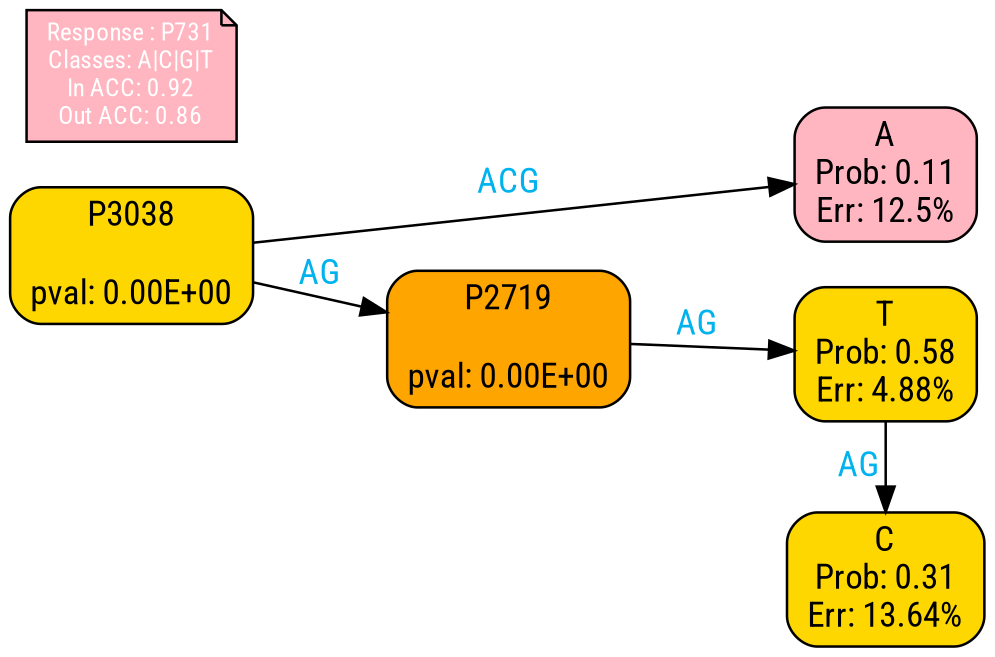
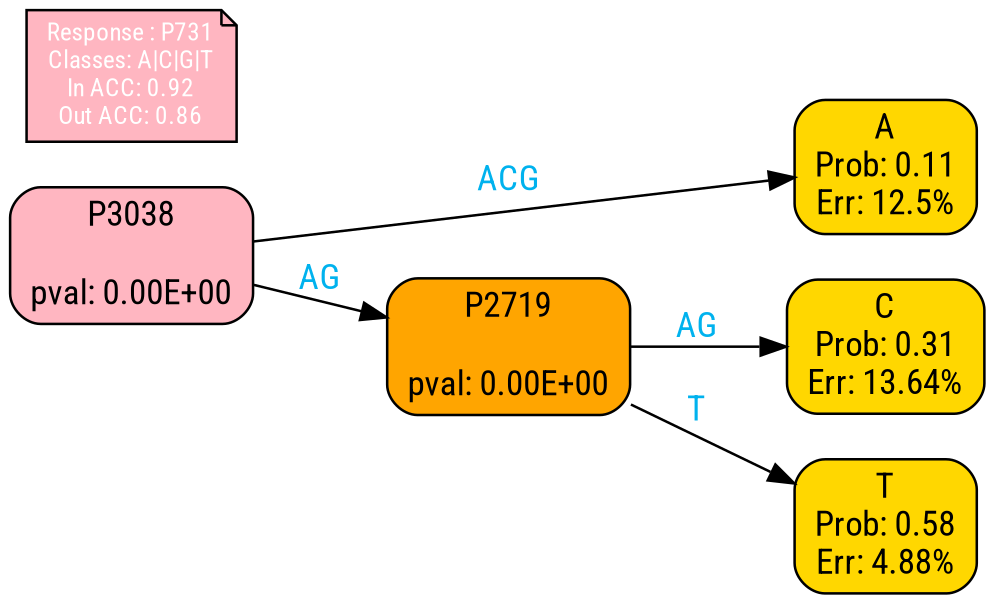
node "A Prob: 0.11 Err: 12.5%": fillcolor lightpink -> gold
node "P3038 pval: 0.00E+00": fillcolor gold -> lightpink
edge "P2719 pval: 0.00E+00" -> "T Prob: 0.58 Err: 4.88%": label "AG" -> "T"
edge "T Prob: 0.58 Err: 4.88%" -> "C Prob: 0.31 Err: 13.64%": now "P2719 pval: 0.00E+00" -> "C Prob: 0.31 Err: 13.64%"
